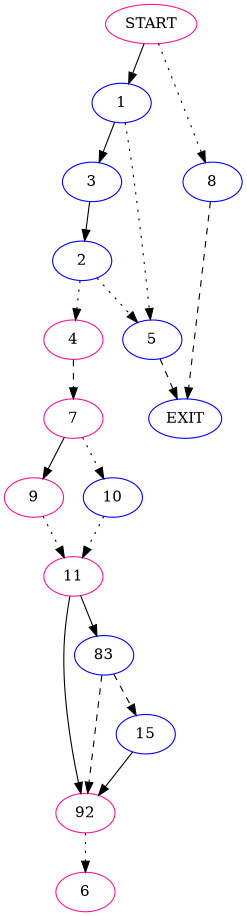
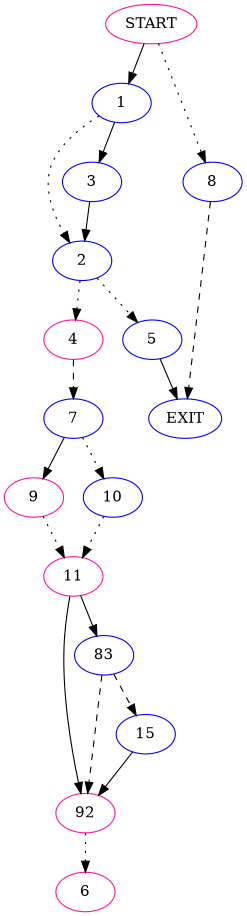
edge "1" -> "5": now "1" -> "2"
edge "5" -> "EXIT": style dashed -> solid
node "7": color deeppink -> blue
